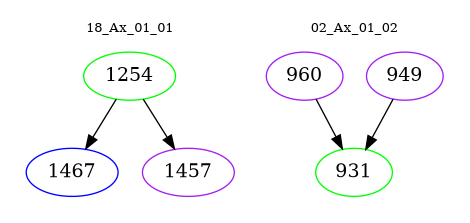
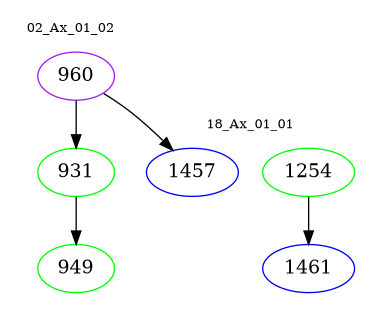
node "949": color purple -> green
edge "1254" -> "1457": now "960" -> "1457"
edge "949" -> "931": reversed
node "1467": label "1467" -> "1461"
node "1457": color purple -> blue
